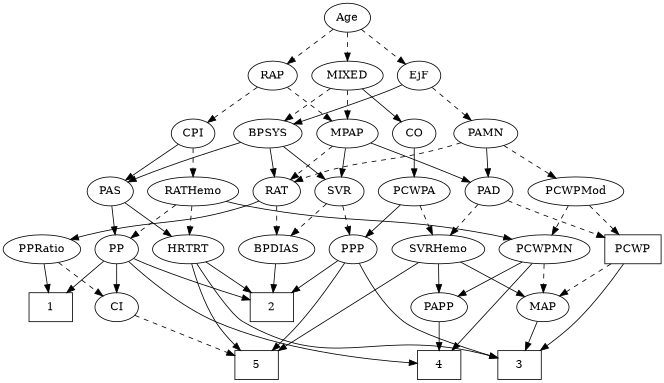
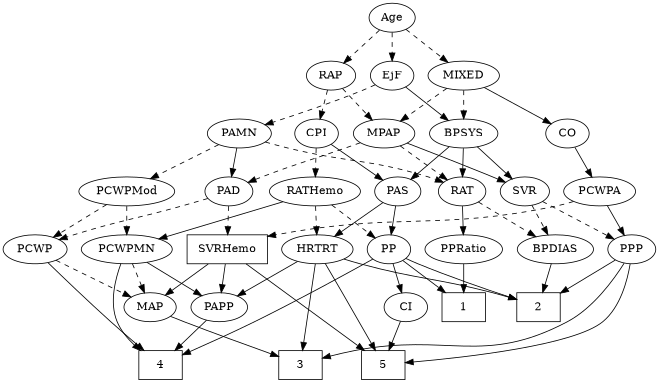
edge "MPAP" -> "PAD": style solid -> dashed
node "SVRHemo": shape ellipse -> box
node "PCWP": shape box -> ellipse
edge "HRTRT" -> "PAPP": added
edge "PPRatio" -> "CI": removed
edge "PCWP" -> "3": now "PCWP" -> "4"
edge "CI" -> "5": style dashed -> solid
